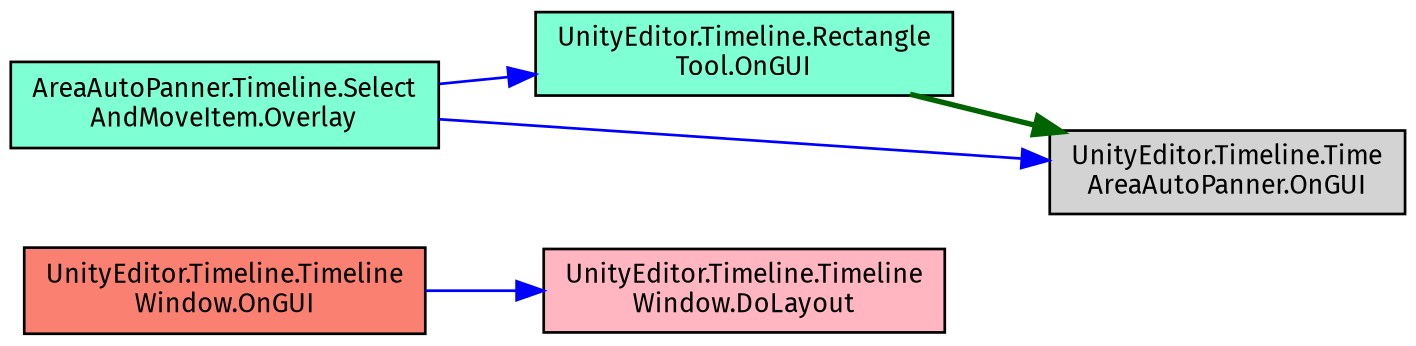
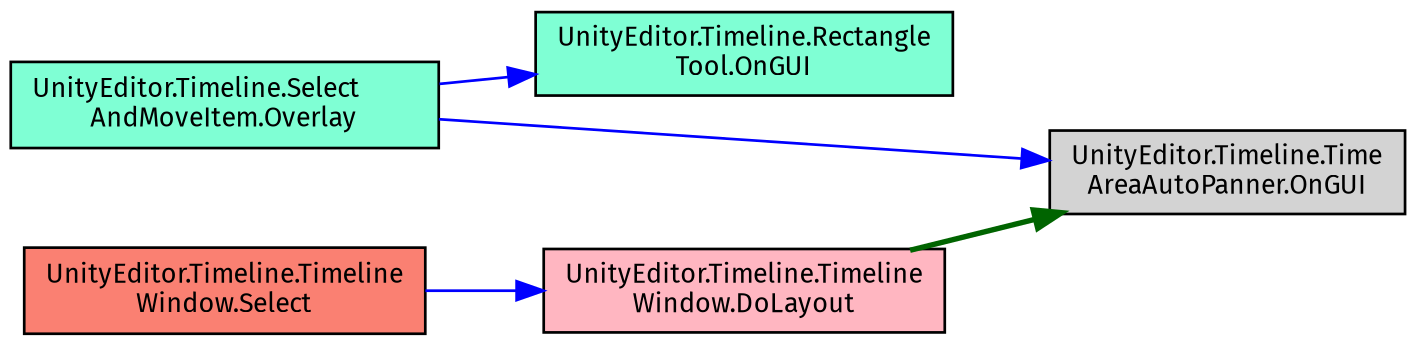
node "AreaAutoPanner.Timeline.Select AndMoveItem.Overlay": label "AreaAutoPanner.Timeline.Select AndMoveItem.Overlay" -> "UnityEditor.Timeline.Select AndMoveItem.Overlay"
edge "UnityEditor.Timeline.Rectangle Tool.OnGUI" -> "UnityEditor.Timeline.Time AreaAutoPanner.OnGUI": now "UnityEditor.Timeline.Timeline Window.DoLayout" -> "UnityEditor.Timeline.Time AreaAutoPanner.OnGUI"
node "UnityEditor.Timeline.Timeline Window.OnGUI": label "UnityEditor.Timeline.Timeline Window.OnGUI" -> "UnityEditor.Timeline.Timeline Window.Select"
